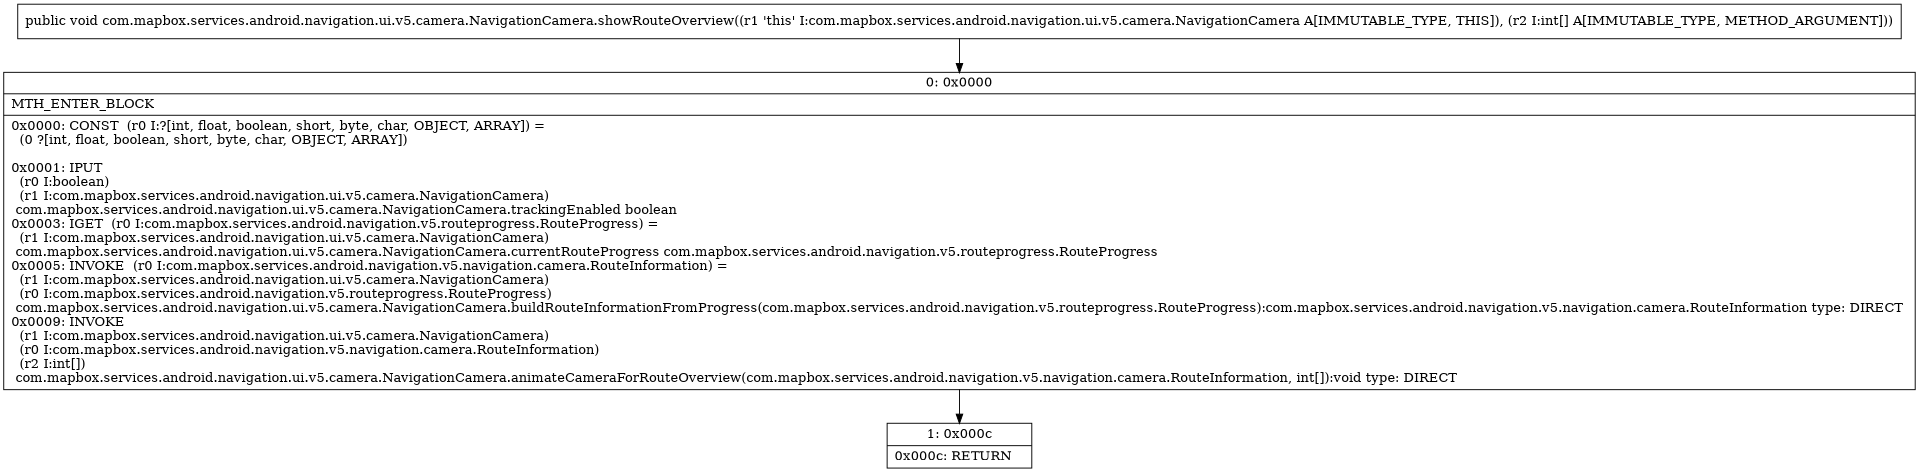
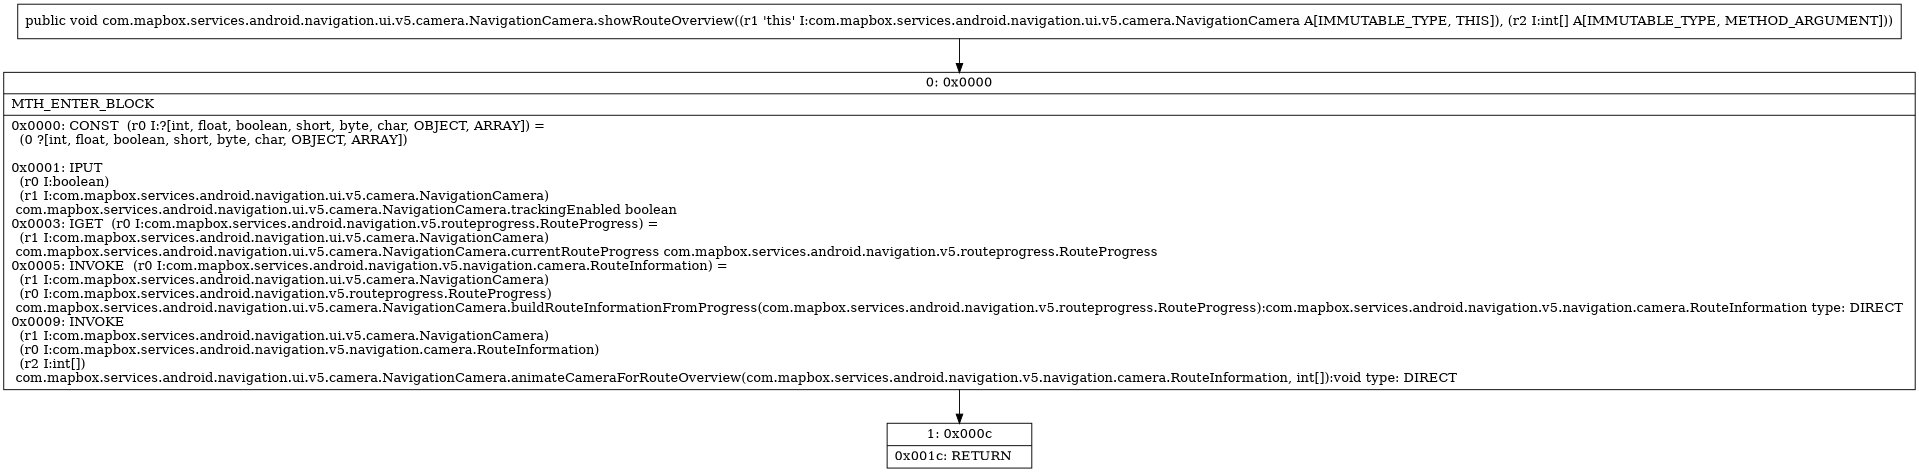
node "1: 0x000c": text "0x000c: RETURN" -> "0x001c: RETURN"
